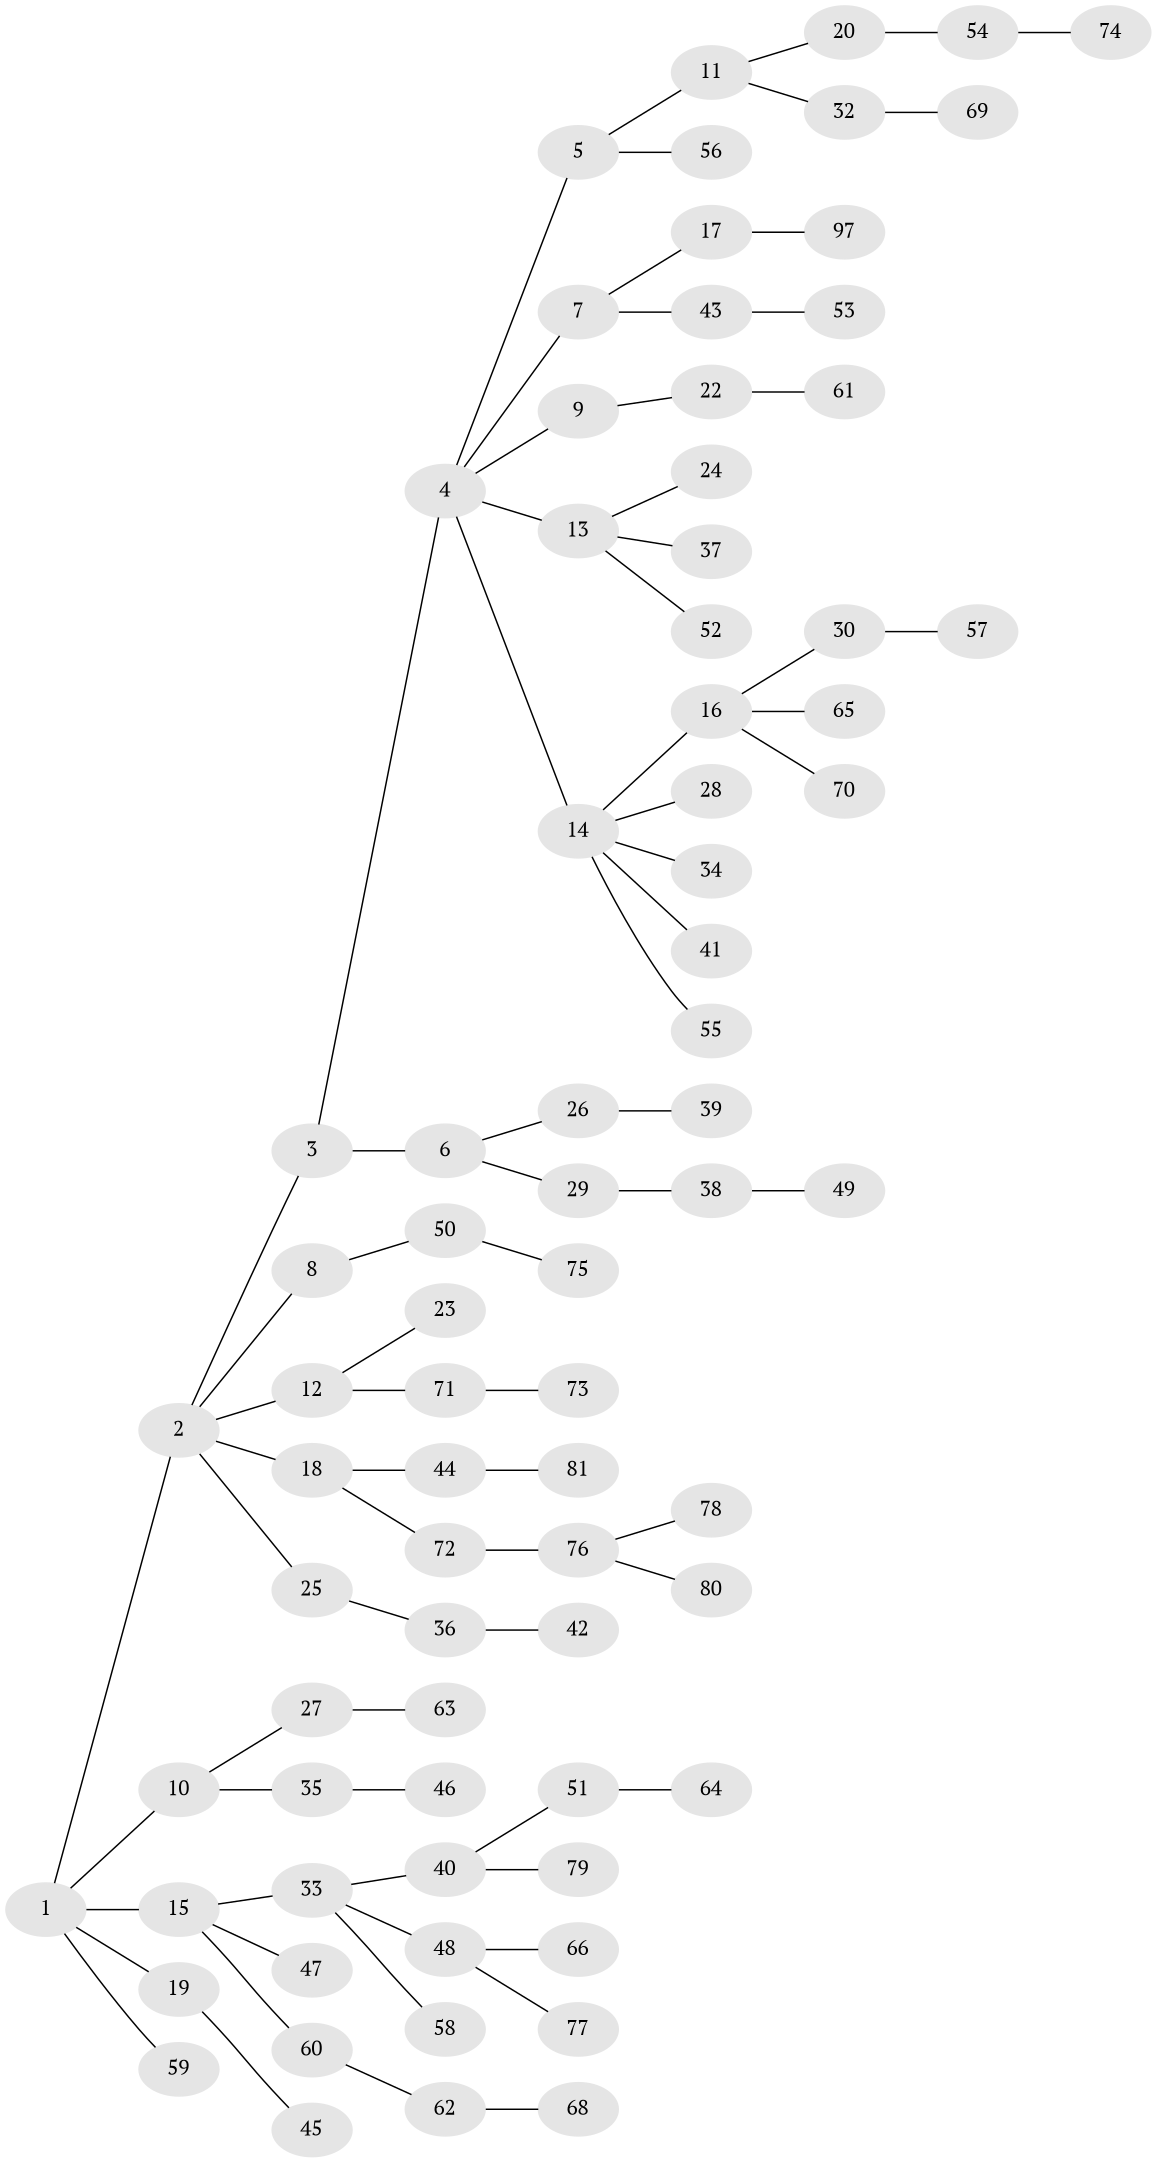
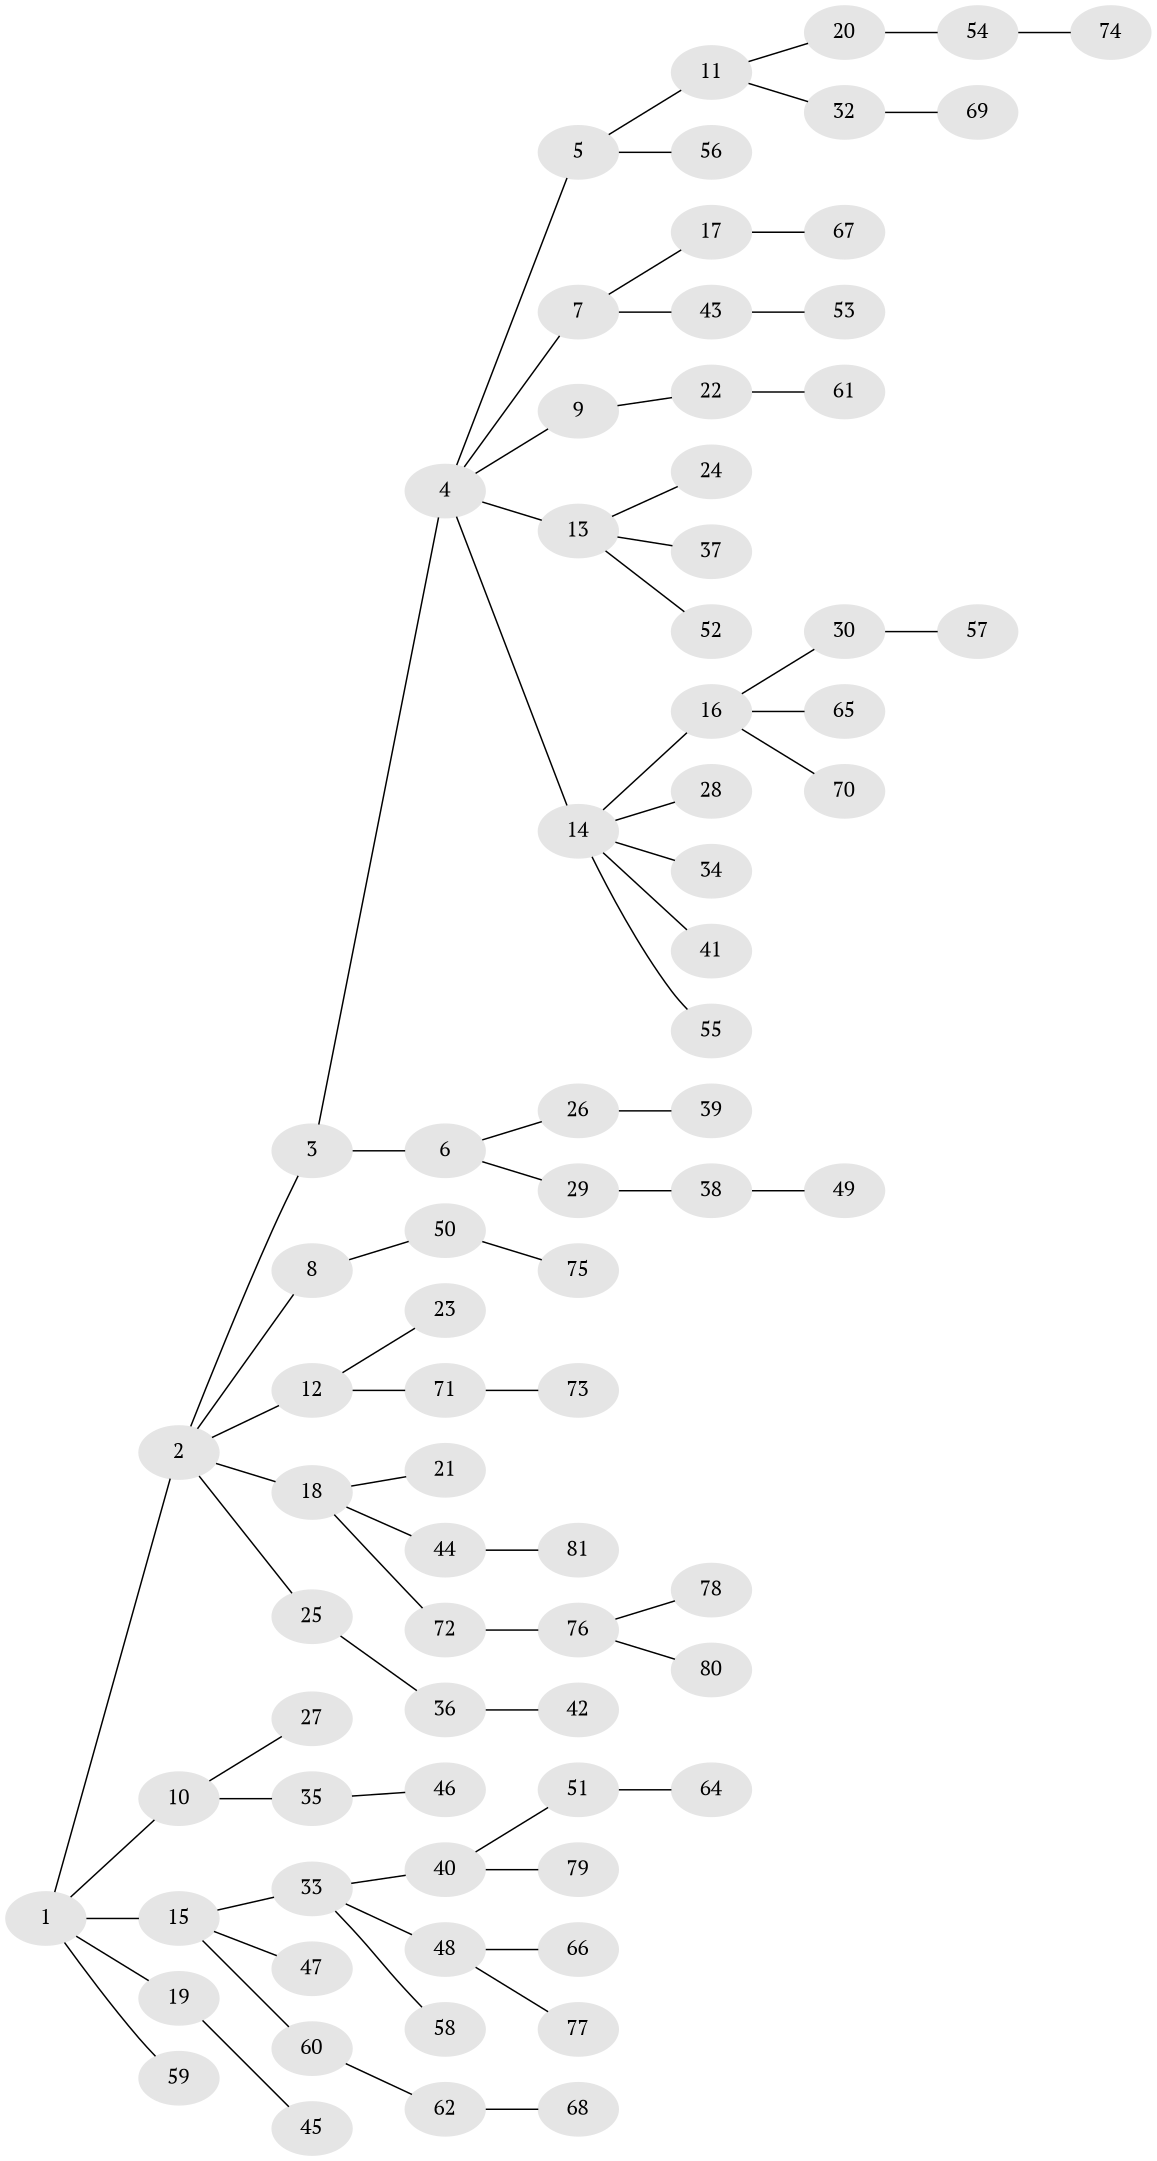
node "97": label "97" -> "67"
node "21": added
node "63": removed
